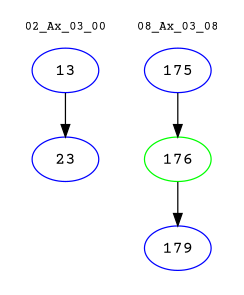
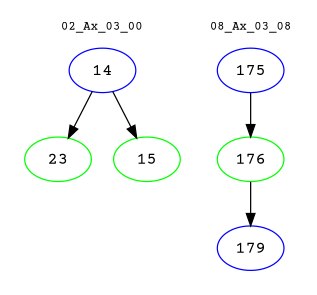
node "13": label "13" -> "14"
node "23": color blue -> green
node "15": added
